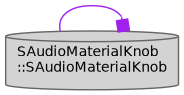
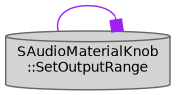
node "SAudioMaterialKnob ::SAudioMaterialKnob": label "SAudioMaterialKnob ::SAudioMaterialKnob" -> "SAudioMaterialKnob ::SetOutputRange"
